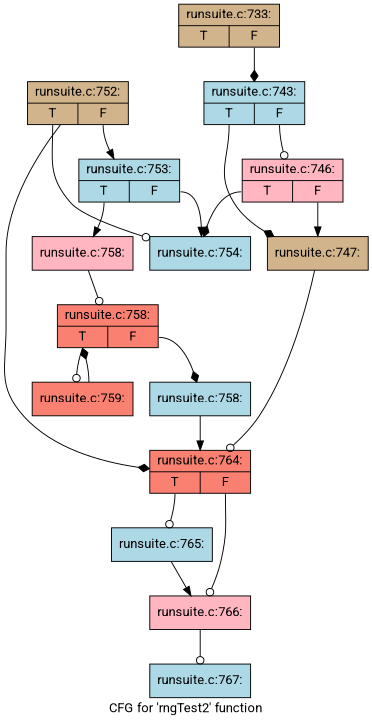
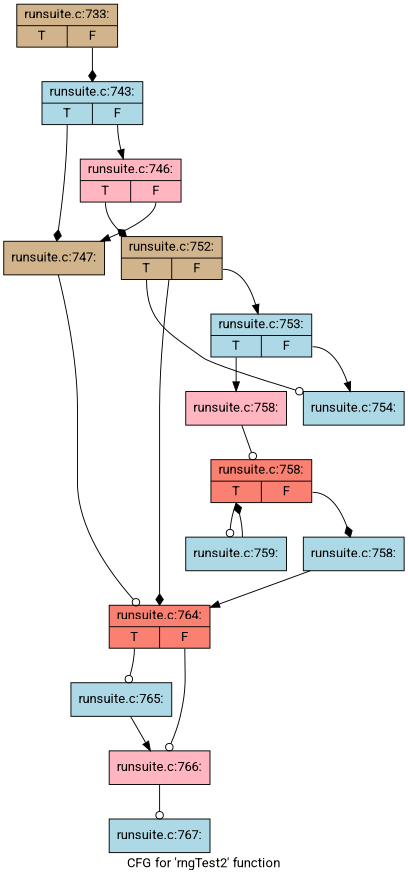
edge "runsuite.c:743:" -> "runsuite.c:746:": arrowhead odot -> normal
edge "runsuite.c:746:" -> "runsuite.c:754:": now "runsuite.c:746:" -> "runsuite.c:752:"
node "runsuite.c:759:": fillcolor salmon -> lightblue
